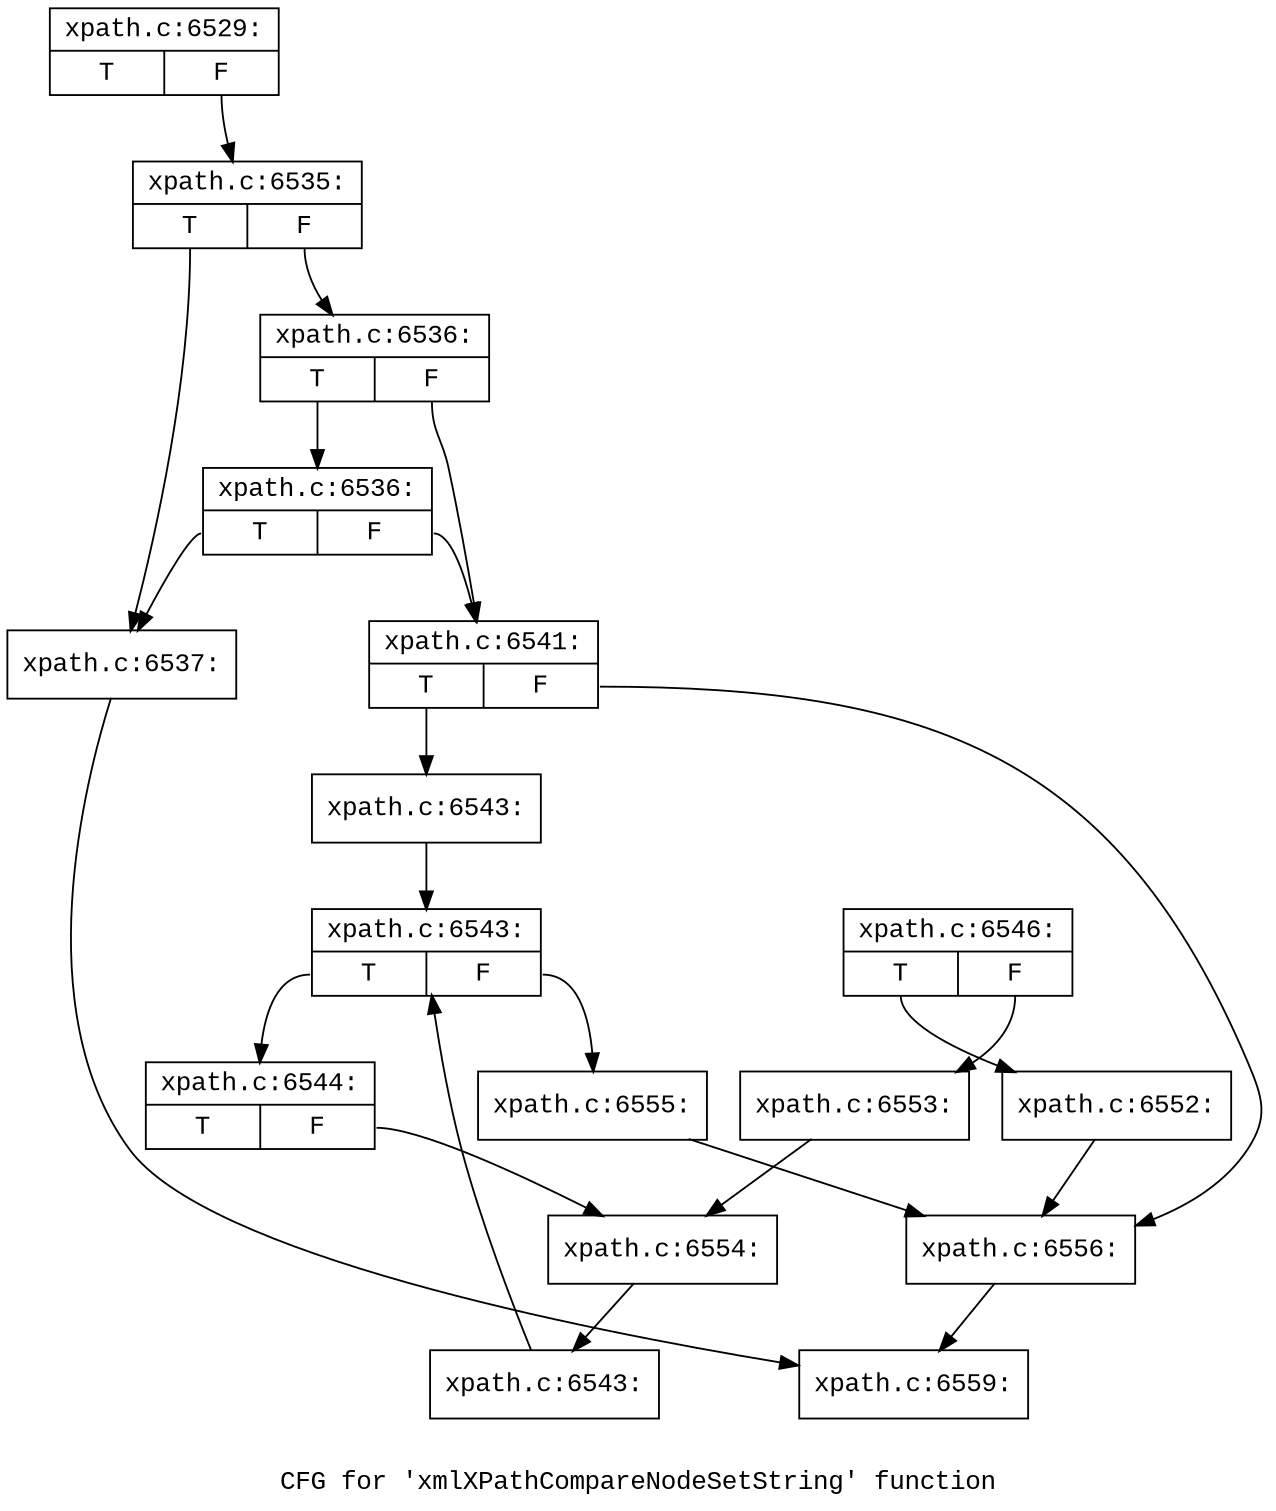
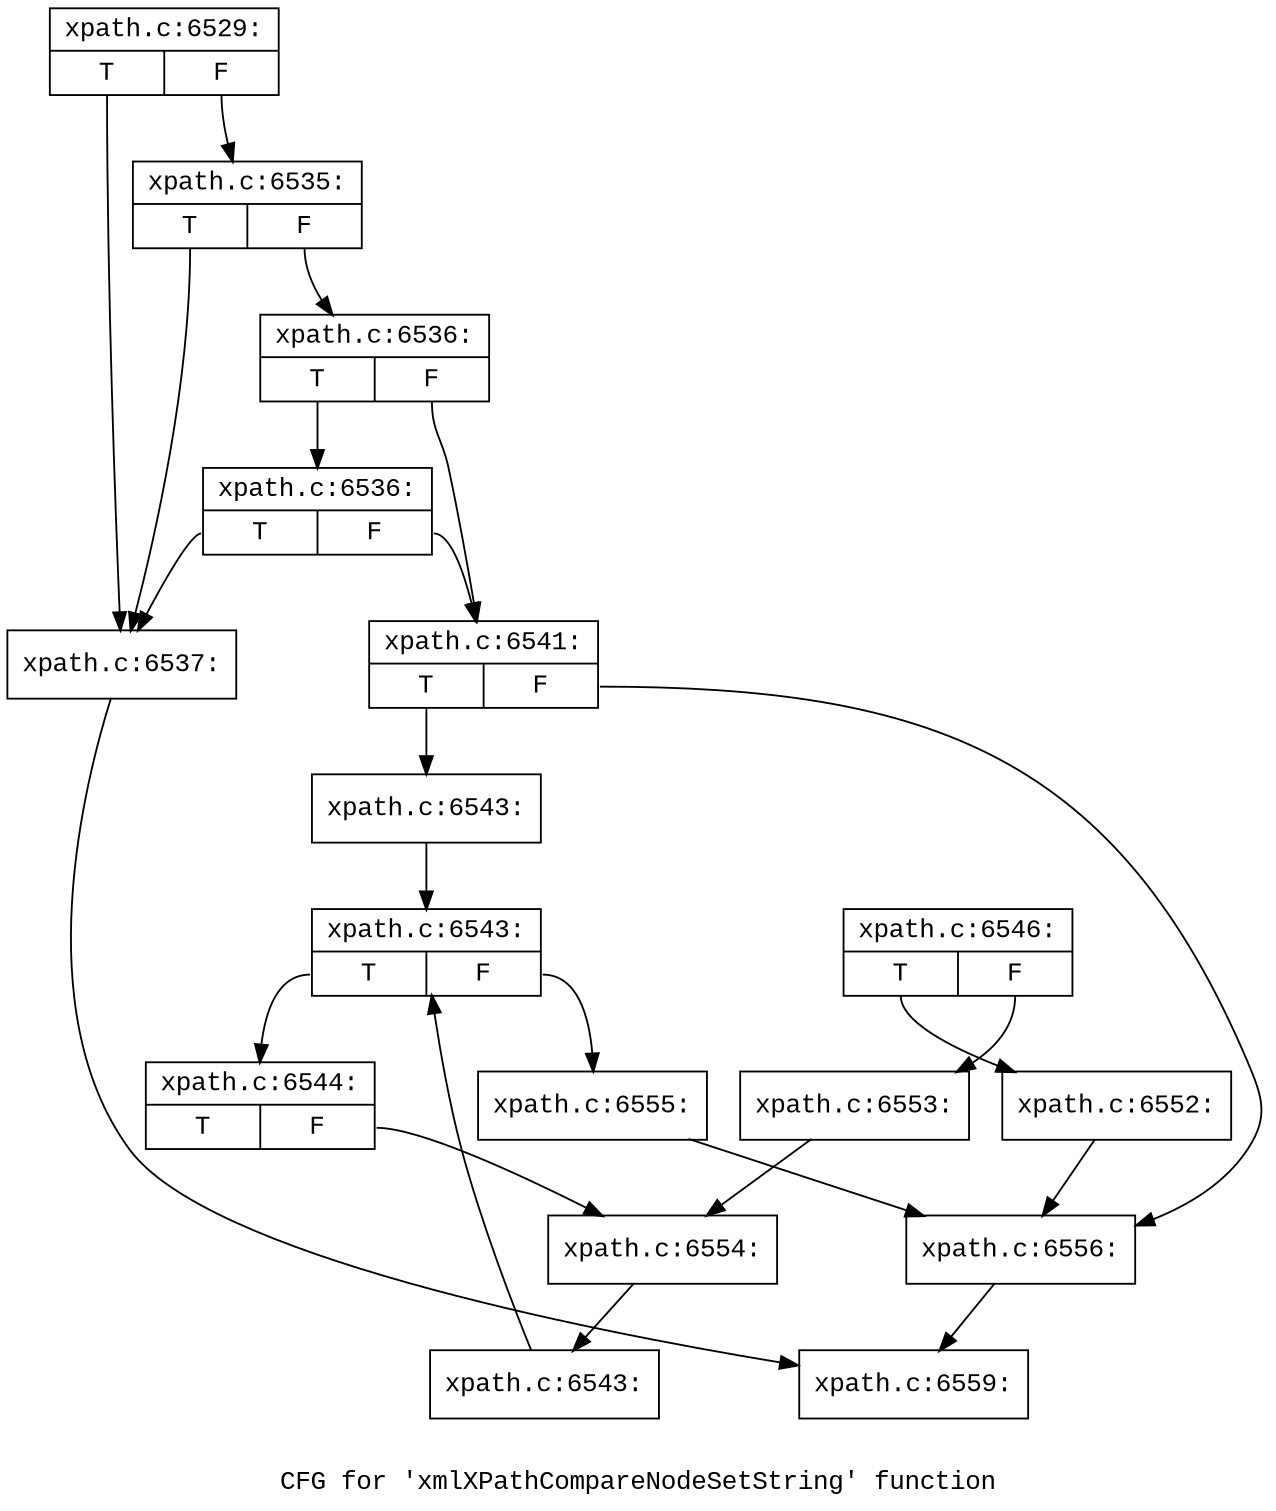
edge "xpath.c:6529:" -> "xpath.c:6537:": added
